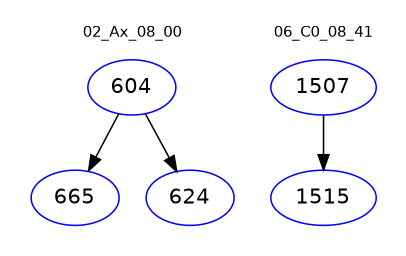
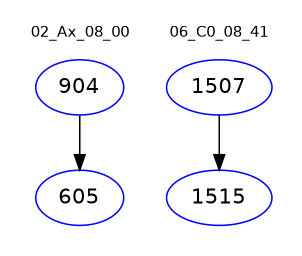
node "604": label "604" -> "904"
node "665": label "665" -> "605"
node "624": removed
